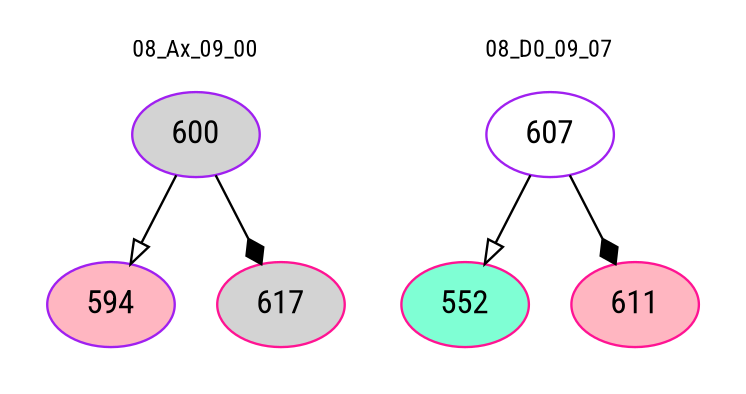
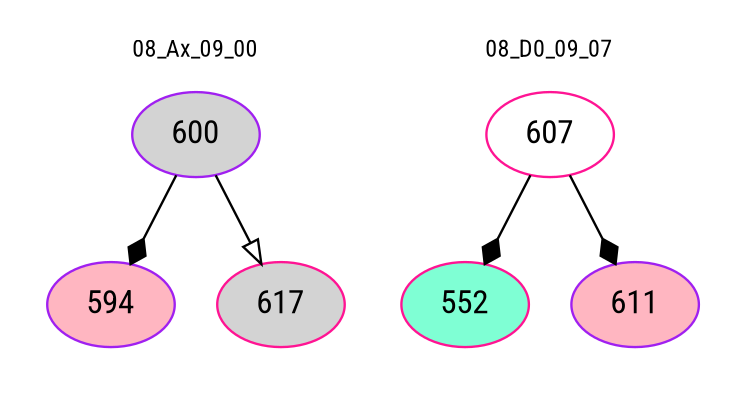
node "607": color purple -> deeppink
edge "600" -> "617": arrowhead diamond -> onormal
edge "600" -> "594": arrowhead onormal -> diamond
edge "607" -> "552": arrowhead onormal -> diamond
node "611": color deeppink -> purple
